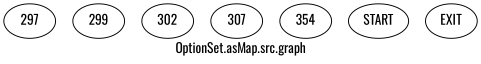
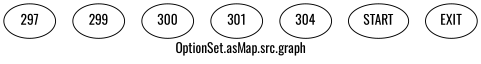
node "302": label "302" -> "300"
node "307": label "307" -> "301"
node "354": label "354" -> "304"
